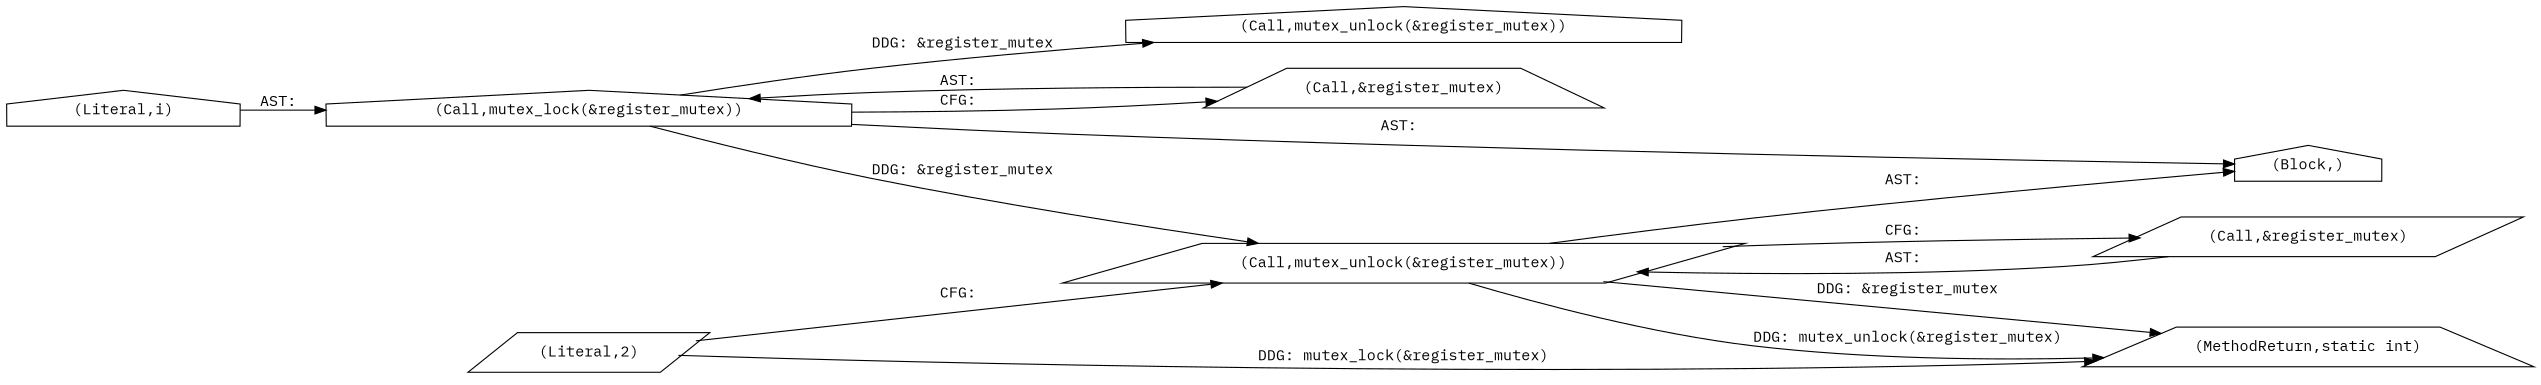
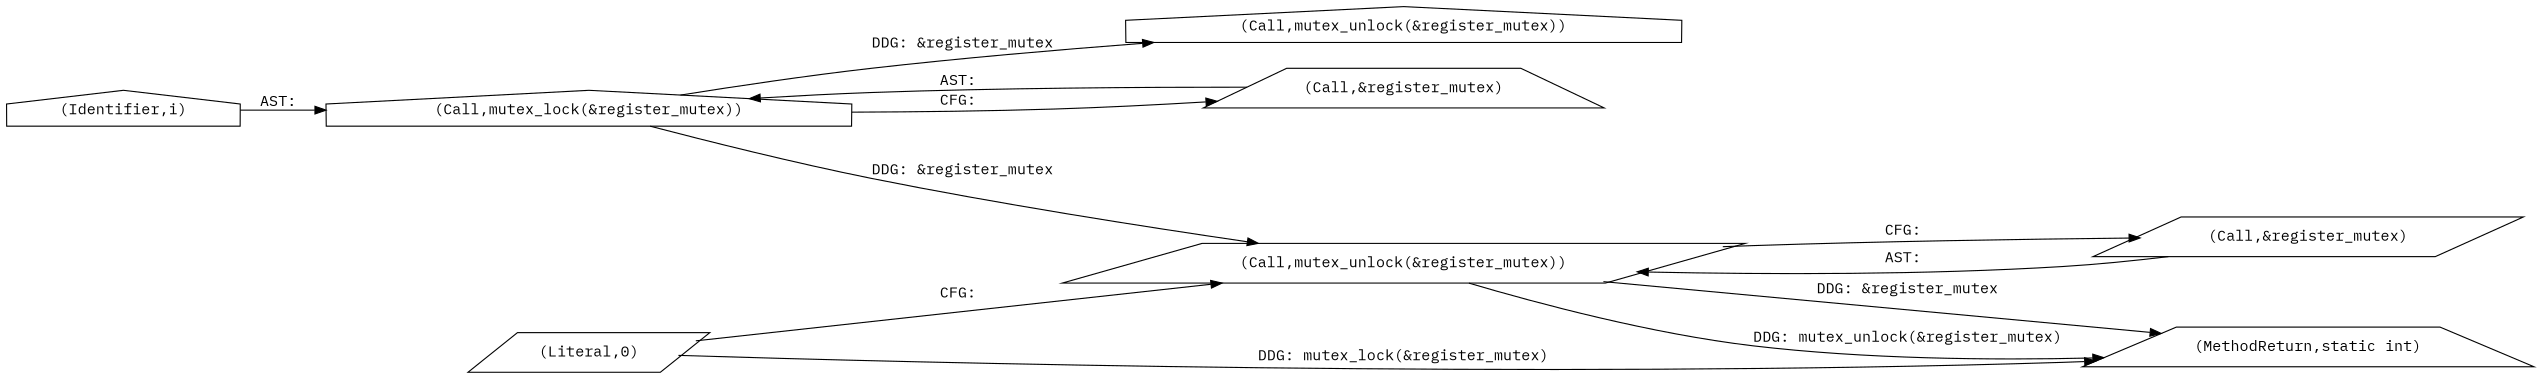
node "(Literal,i)": label "(Literal,i)" -> "(Identifier,i)"
node "(Block,)": removed
node "(Literal,2)": label "(Literal,2)" -> "(Literal,0)"
